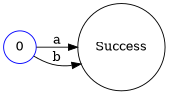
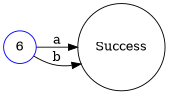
node "0": label "0" -> "6"
